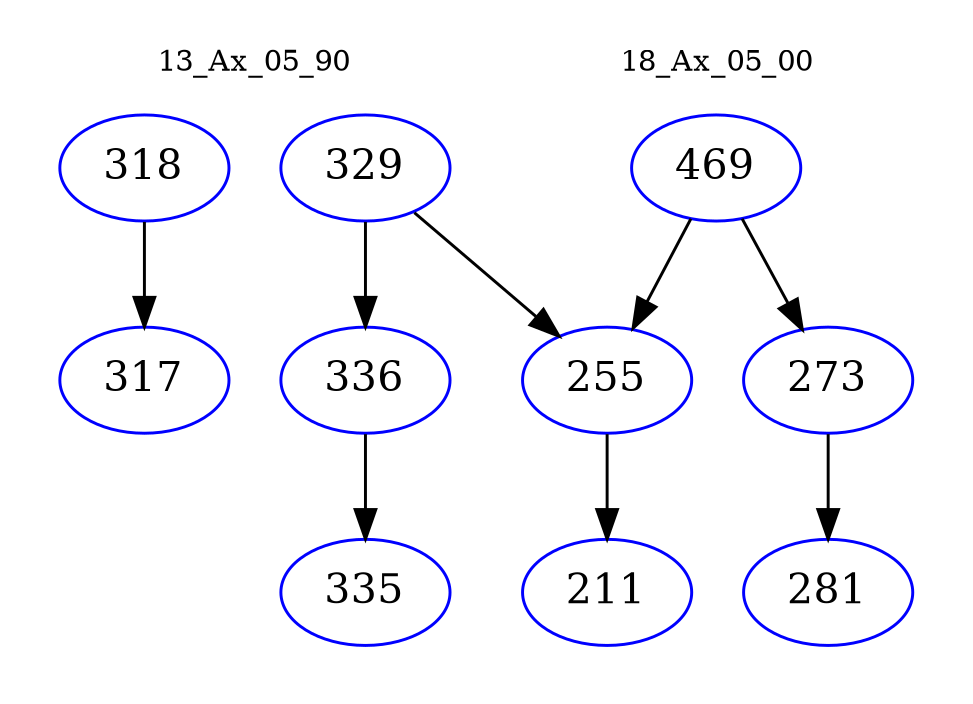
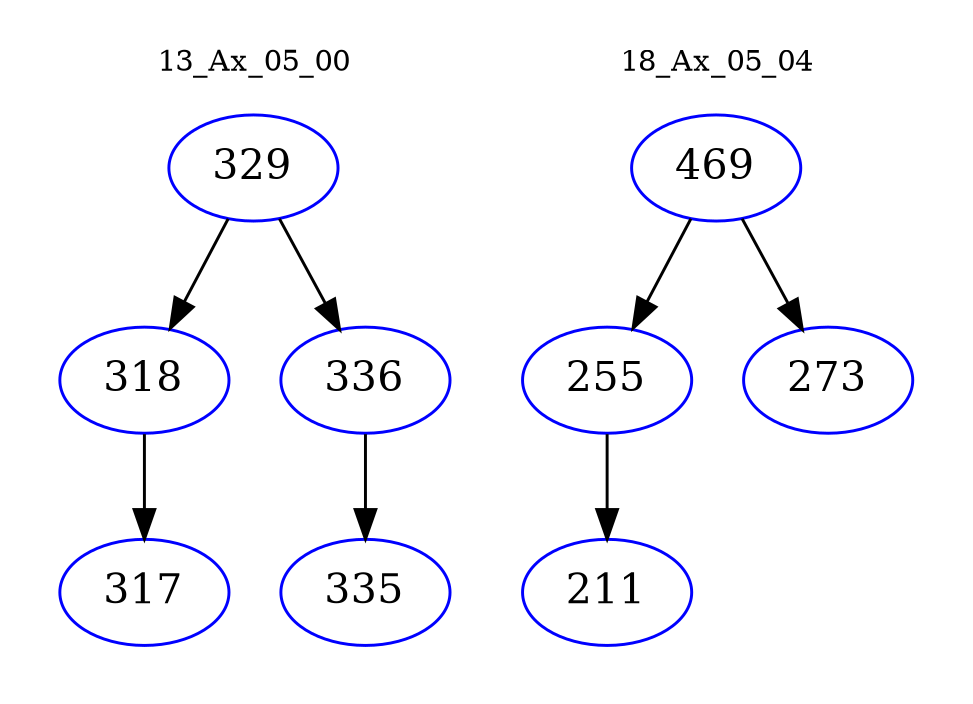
cluster "13_Ax_05_90": label "13_Ax_05_90" -> "13_Ax_05_00"
cluster "18_Ax_05_00": label "18_Ax_05_00" -> "18_Ax_05_04"
edge "329" -> "255": now "329" -> "318"
node "281": removed
